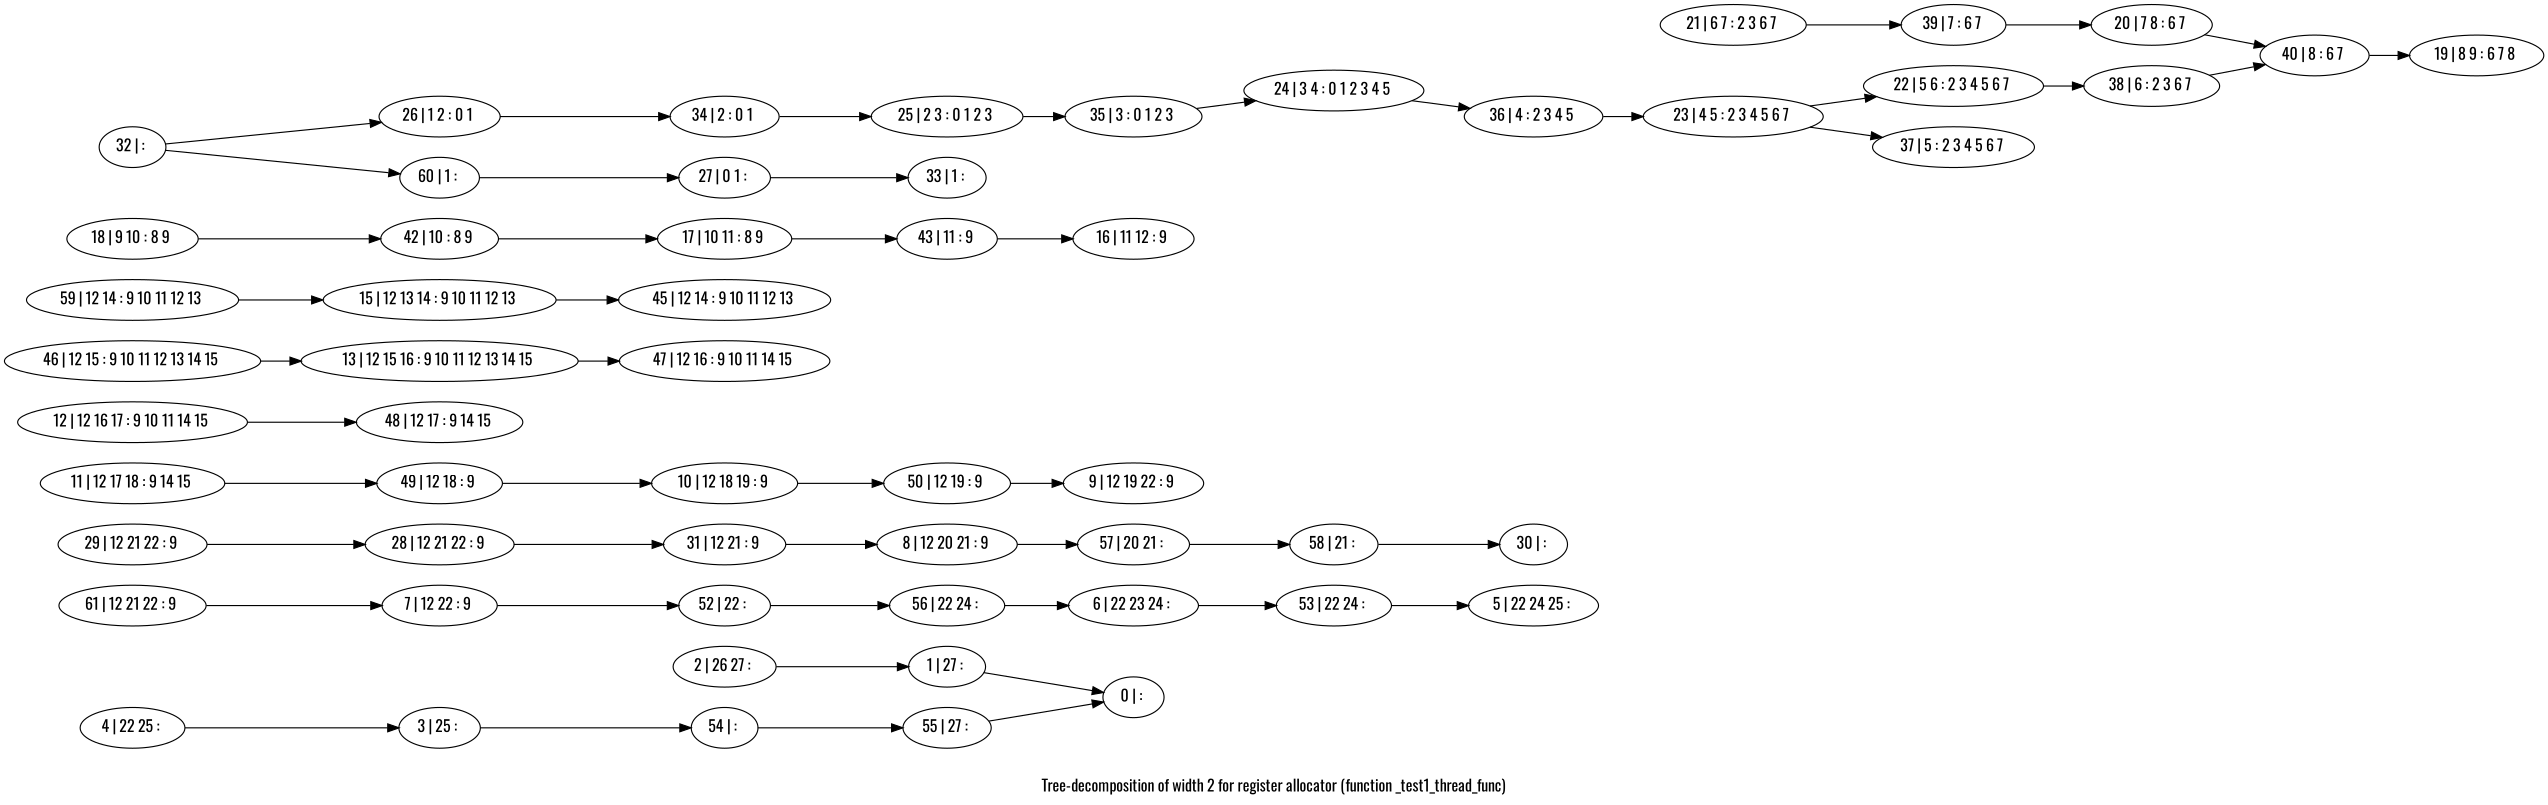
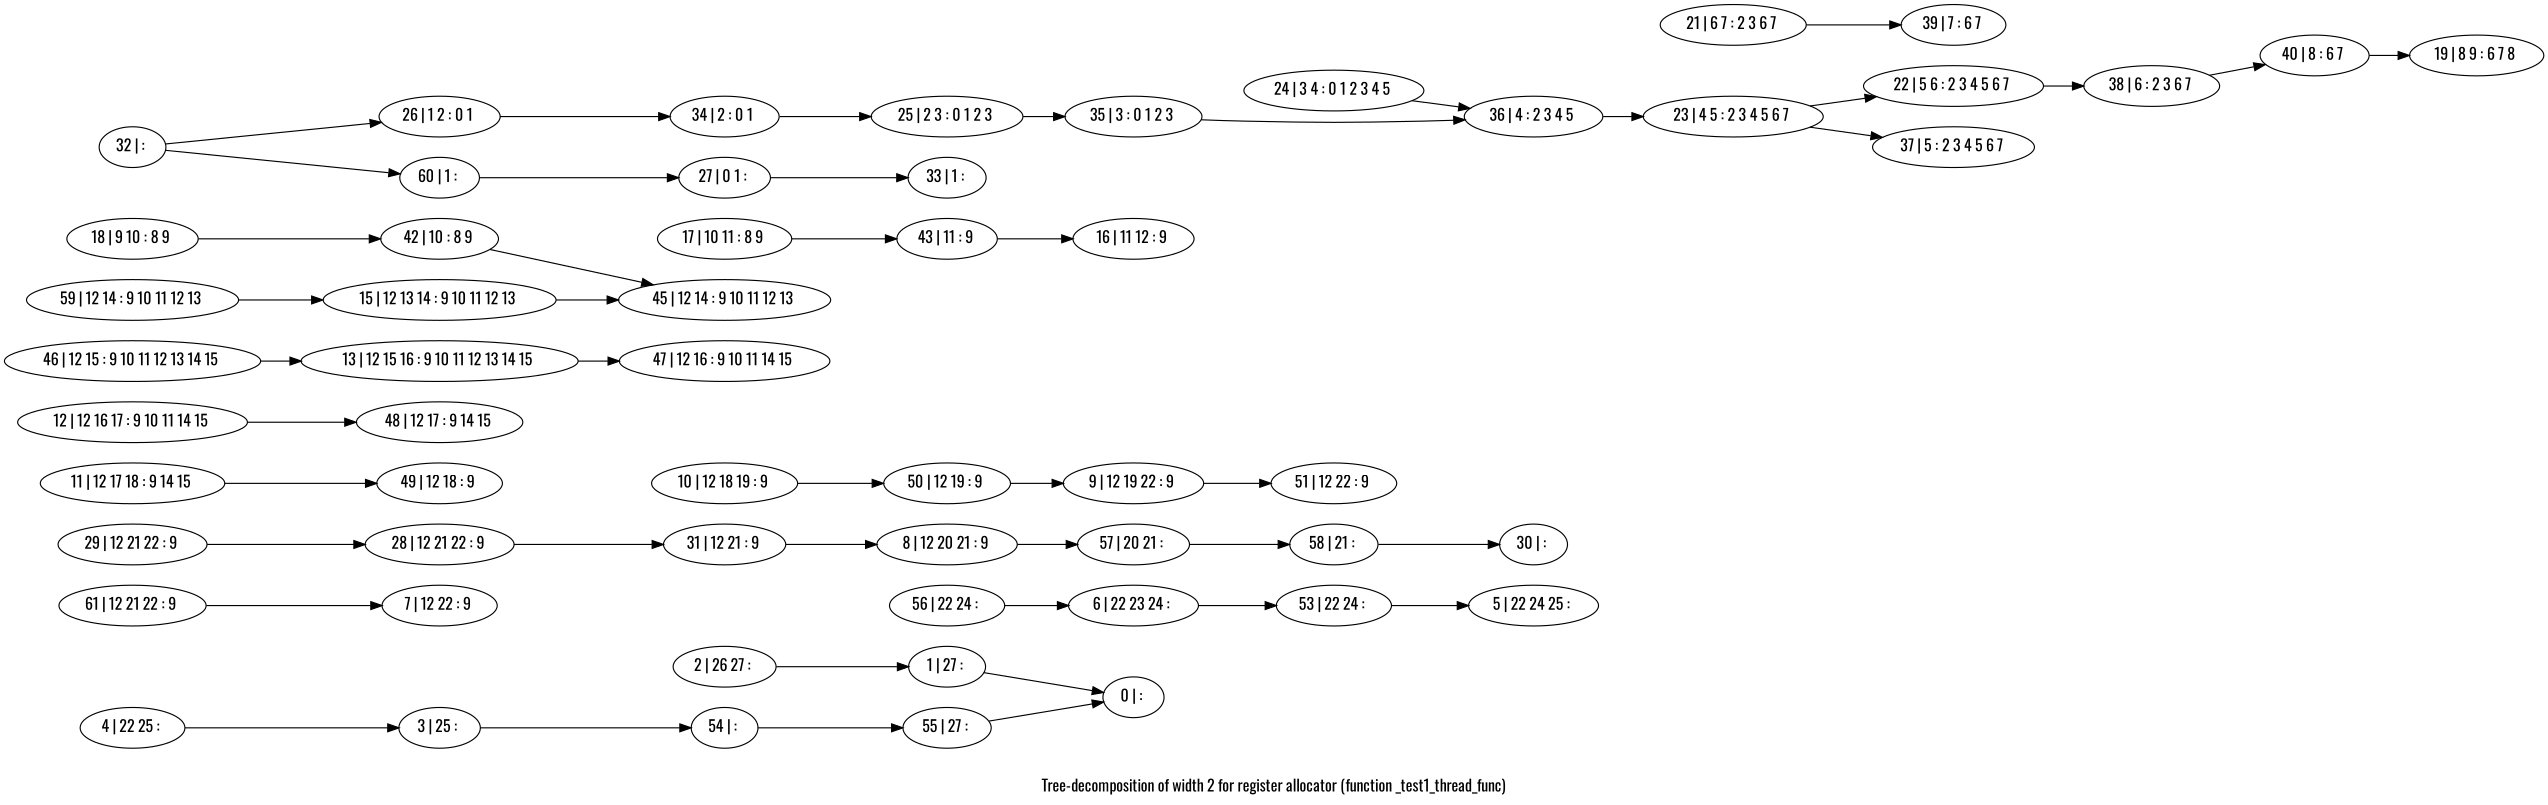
node "20 | 7 8 : 6 7": removed
edge "35 | 3 : 0 1 2 3" -> "24 | 3 4 : 0 1 2 3 4 5": now "35 | 3 : 0 1 2 3" -> "36 | 4 : 2 3 4 5"
edge "42 | 10 : 8 9" -> "17 | 10 11 : 8 9": now "42 | 10 : 8 9" -> "45 | 12 14 : 9 10 11 12 13"
edge "49 | 12 18 : 9" -> "10 | 12 18 19 : 9": removed
node "51 | 12 22 : 9": added
node "52 | 22 :": removed
